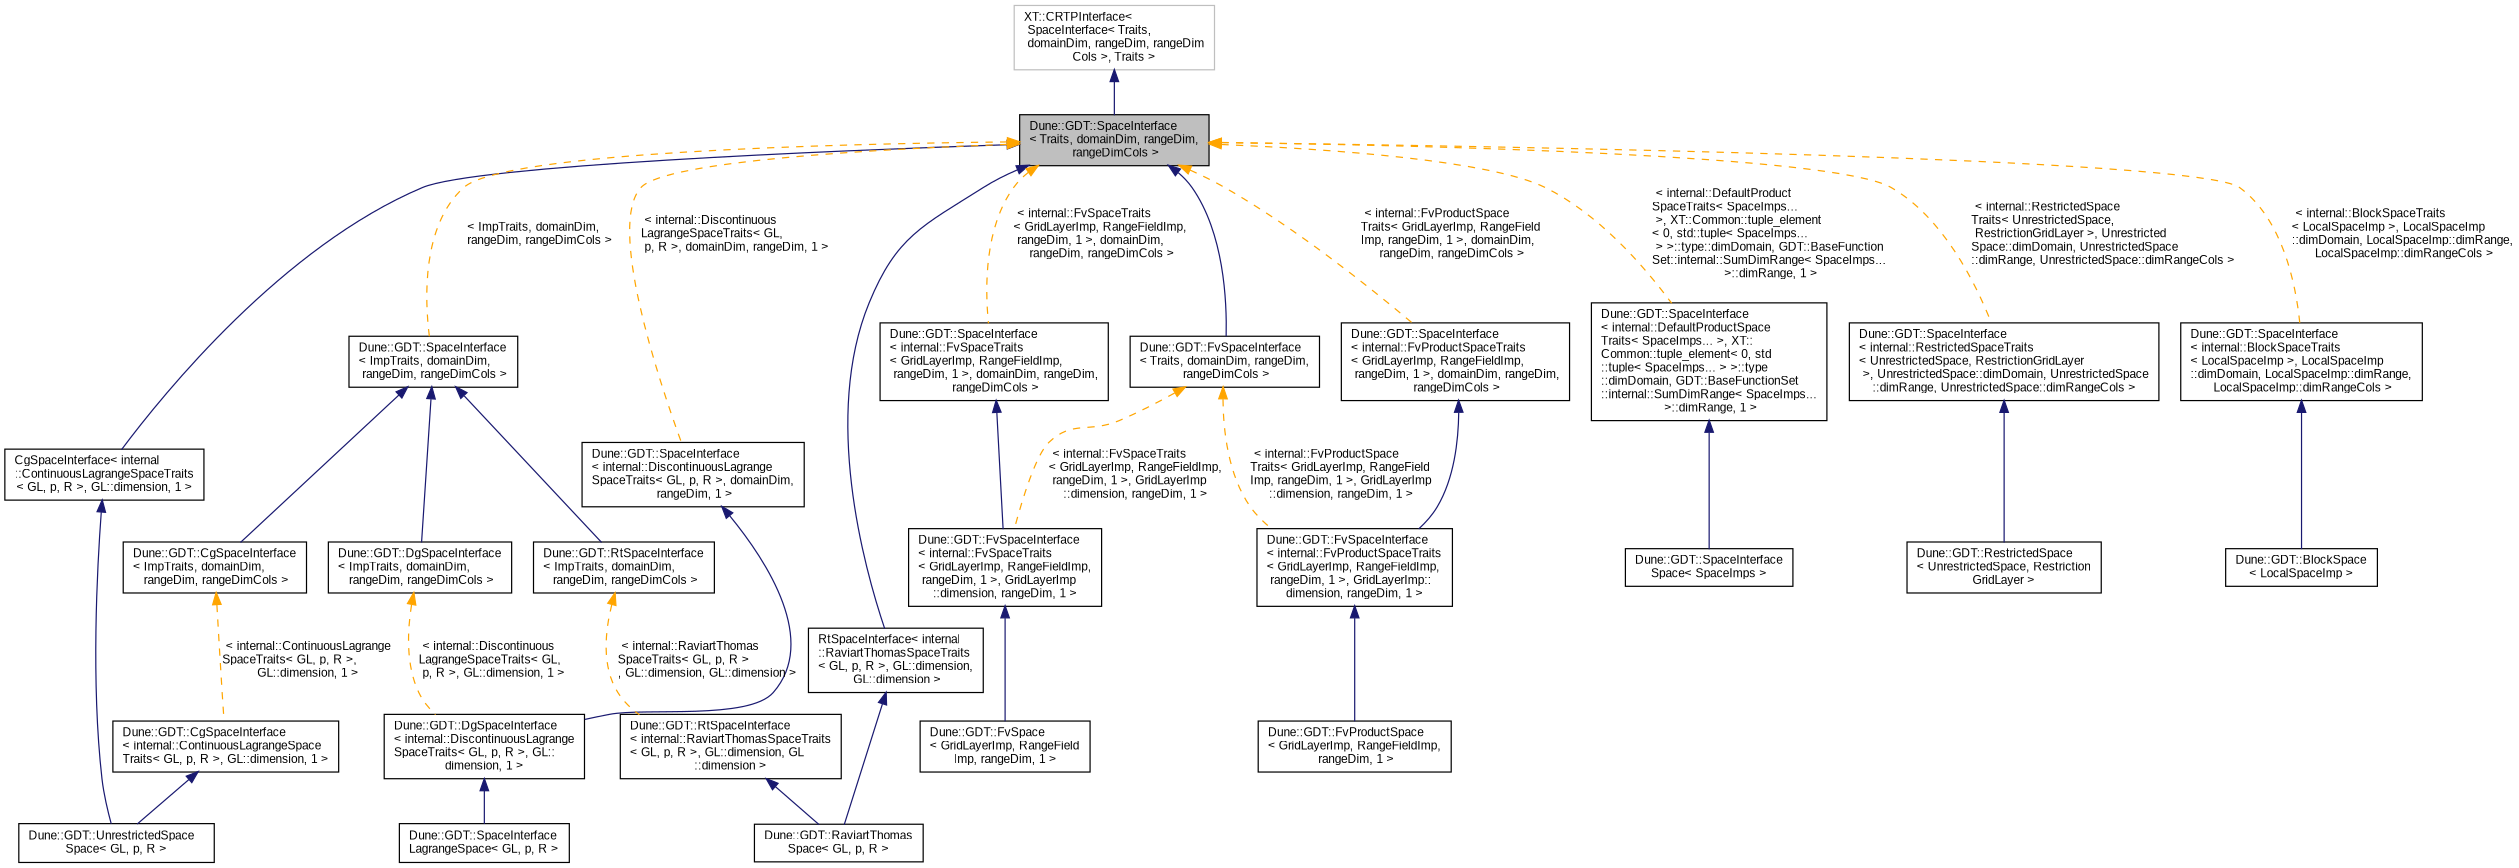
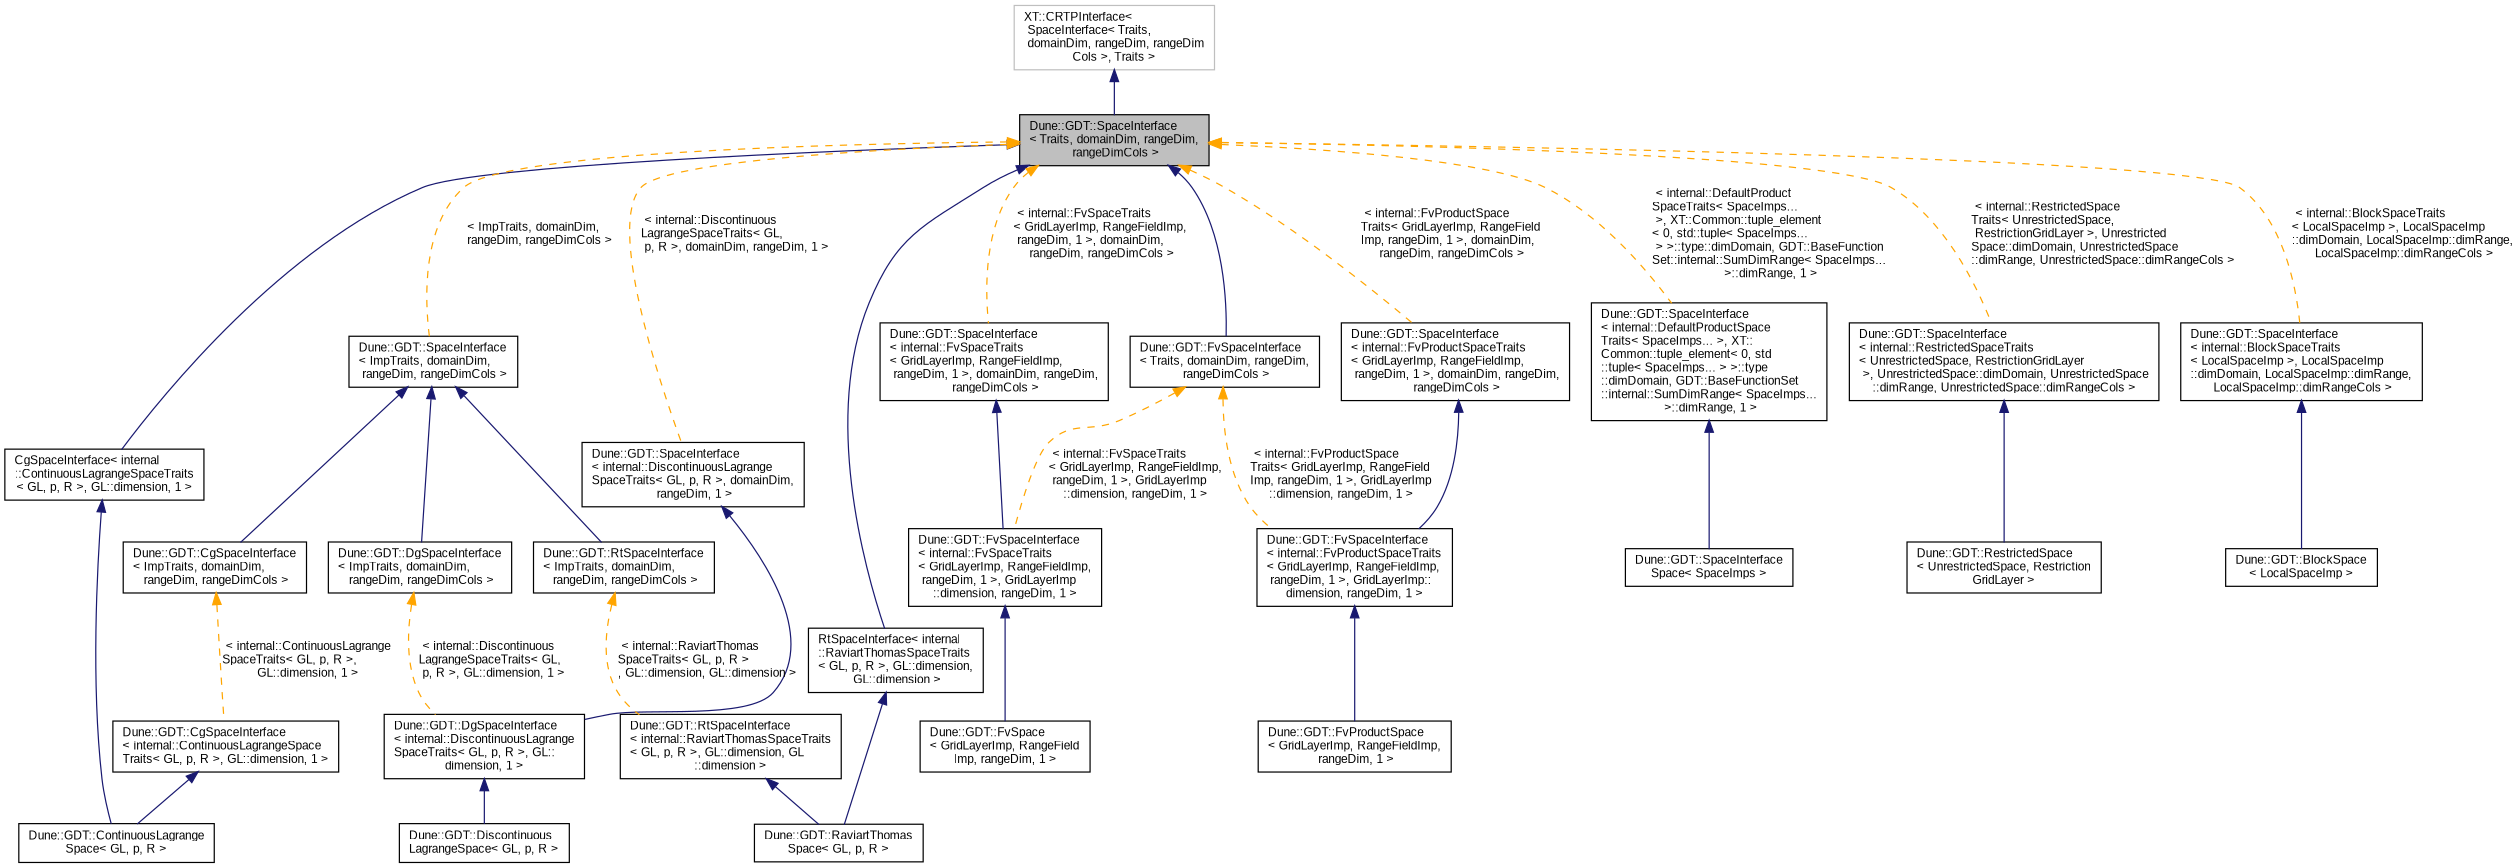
node "Dune::GDT::UnrestrictedSpace Space< GL, p, R >": label "Dune::GDT::UnrestrictedSpace Space< GL, p, R >" -> "Dune::GDT::ContinuousLagrange Space< GL, p, R >"
node "Dune::GDT::SpaceInterface LagrangeSpace< GL, p, R >": label "Dune::GDT::SpaceInterface LagrangeSpace< GL, p, R >" -> "Dune::GDT::Discontinuous LagrangeSpace< GL, p, R >"
